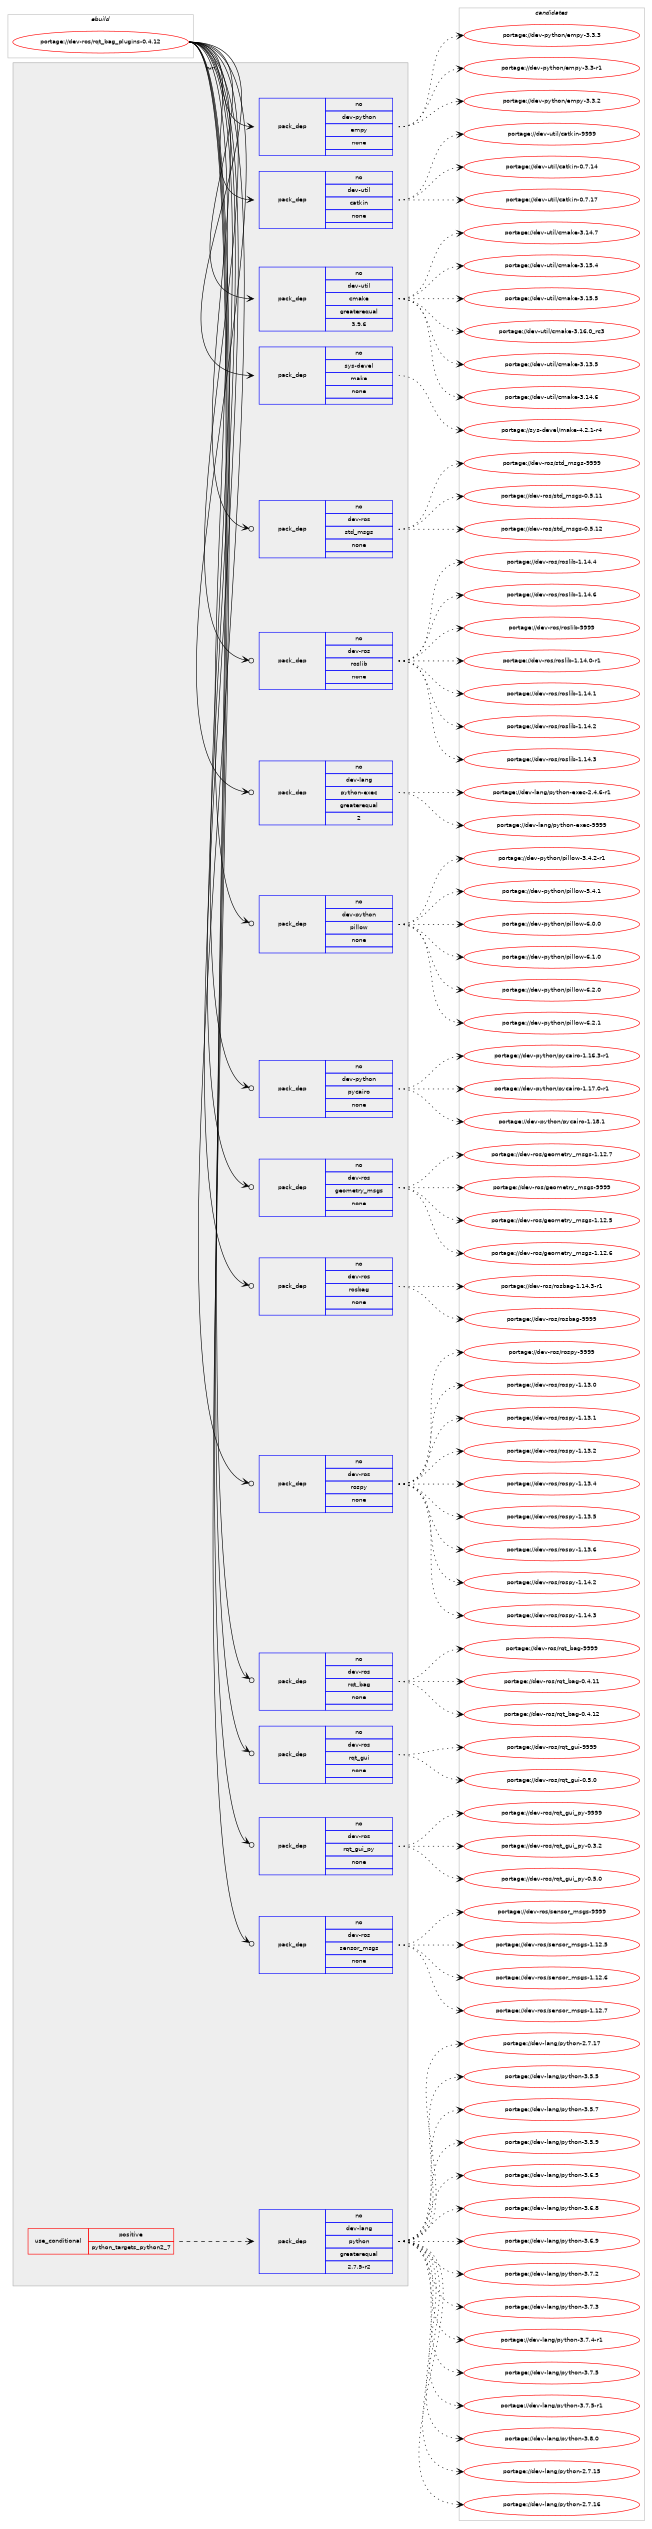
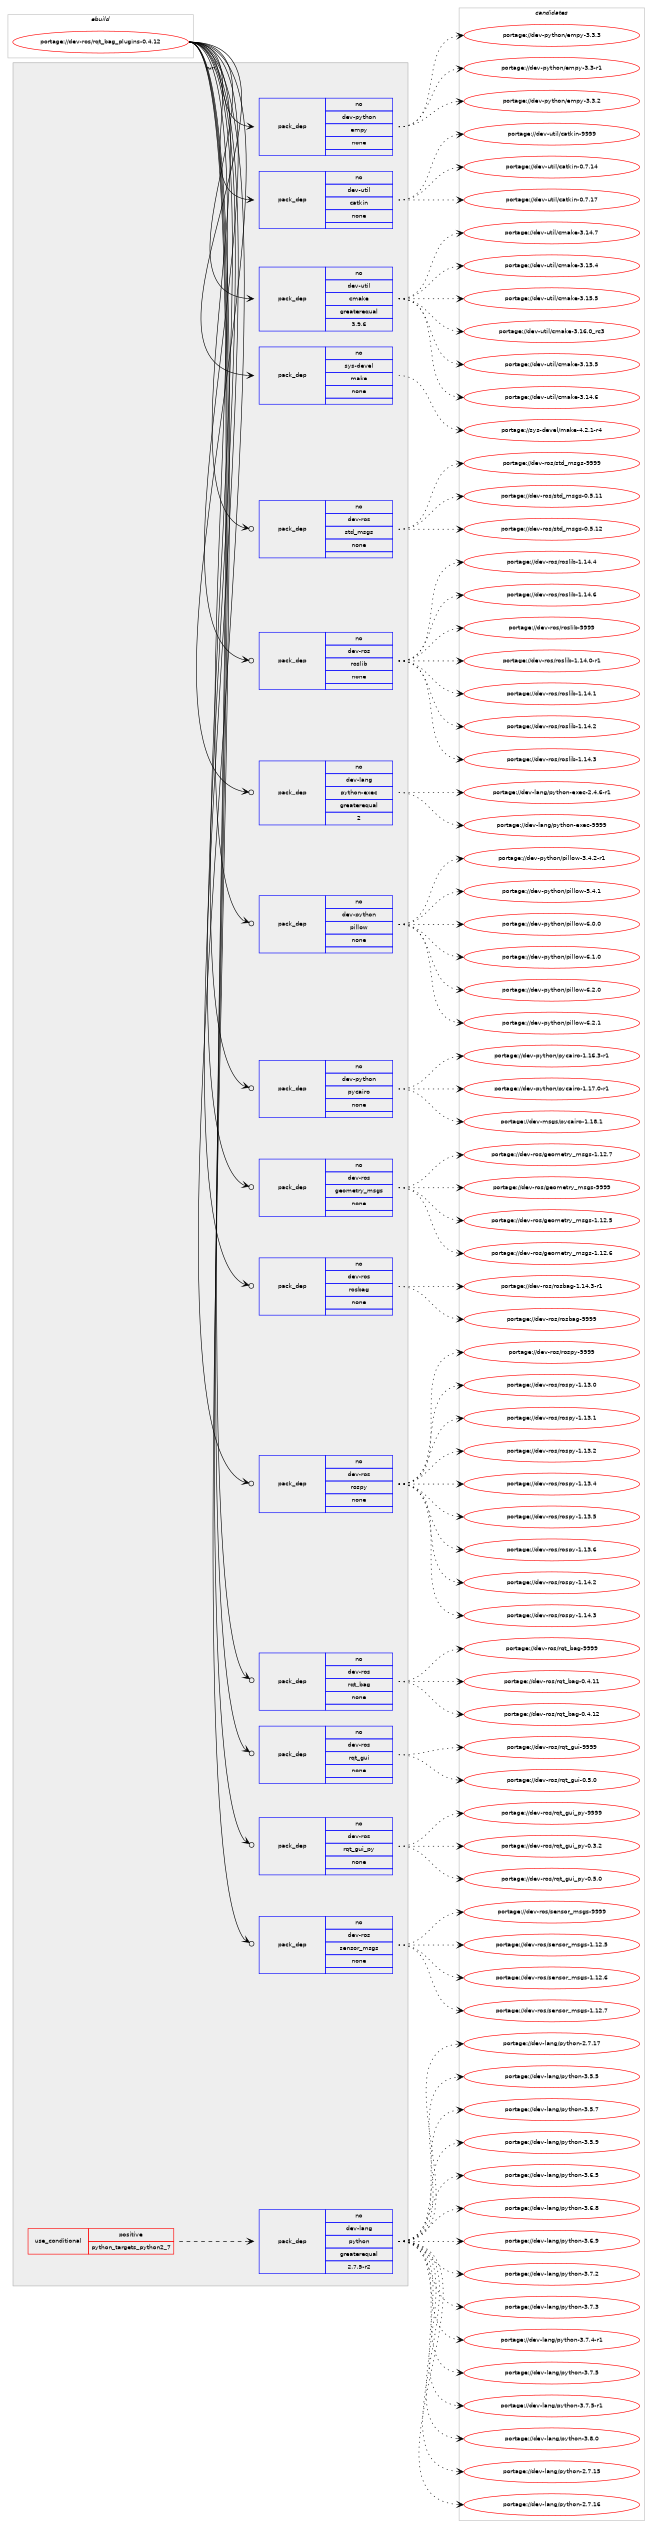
node "portage://dev-python/pycairo-1.18.1": label "portage://dev-python/pycairo-1.18.1" -> "portage://dev-msgs/pycairo-1.18.1"
